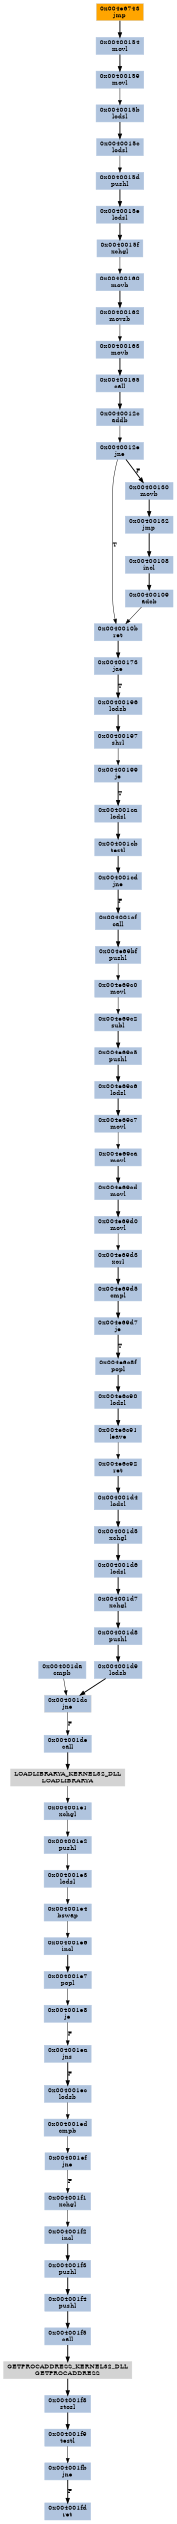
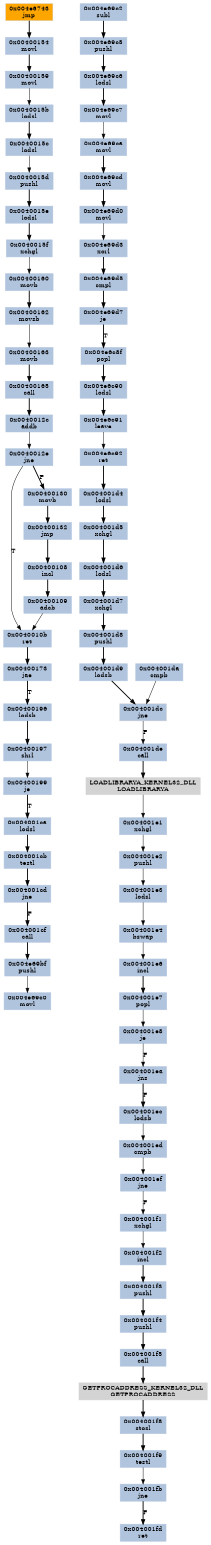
edge "0x004e69c0 movl" -> "0x004e69c2 subl": removed
